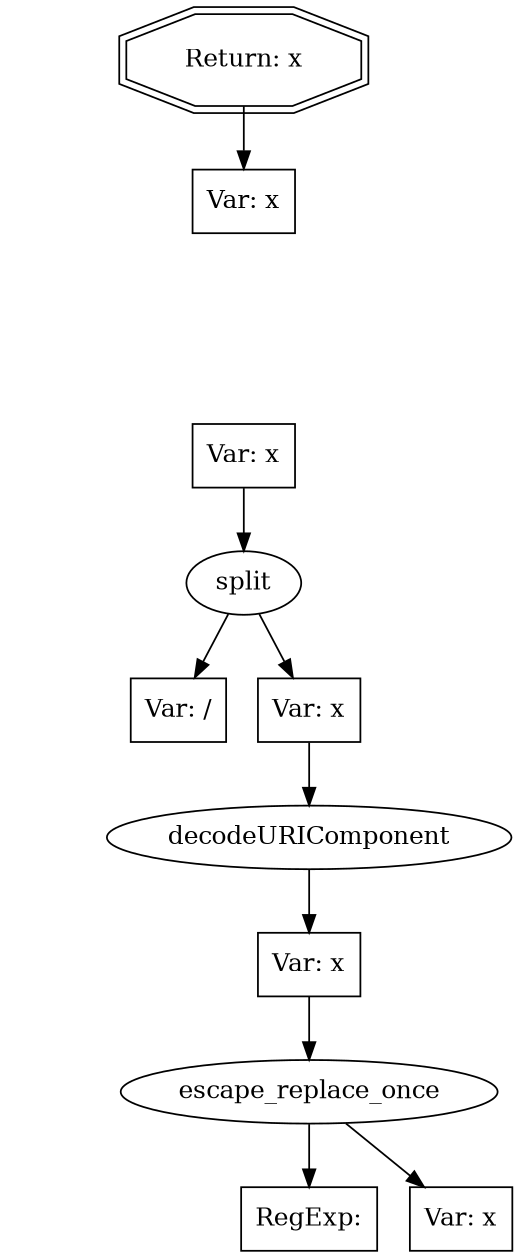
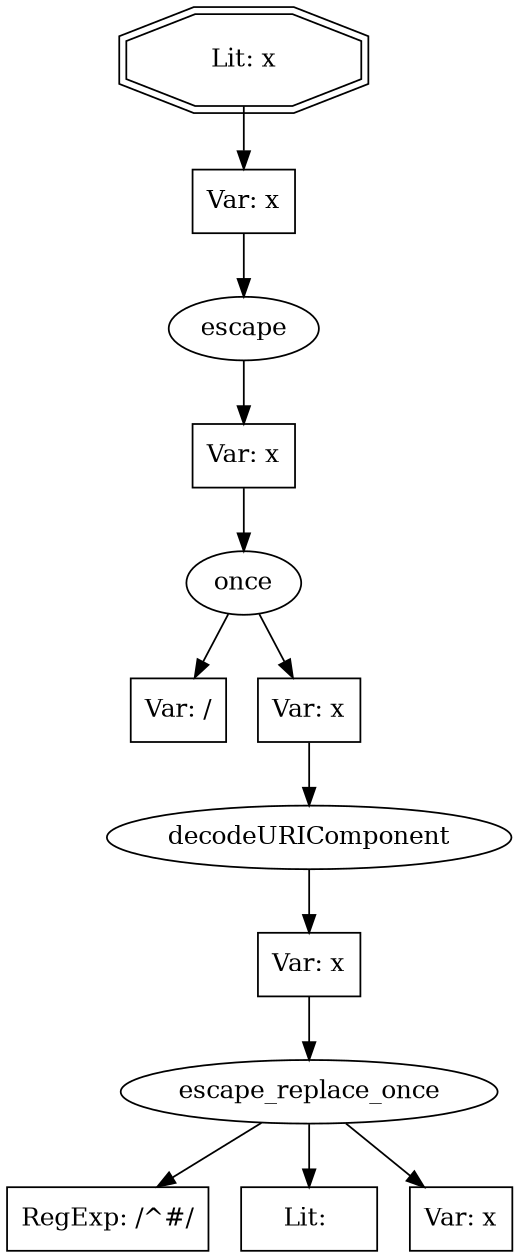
node "Return: x": label "Return: x" -> "Lit: x"
node "escape": added
node "split": label "split" -> "once"
node "RegExp: /^#/": added
node "RegExp:": label "RegExp:" -> "Lit:"
